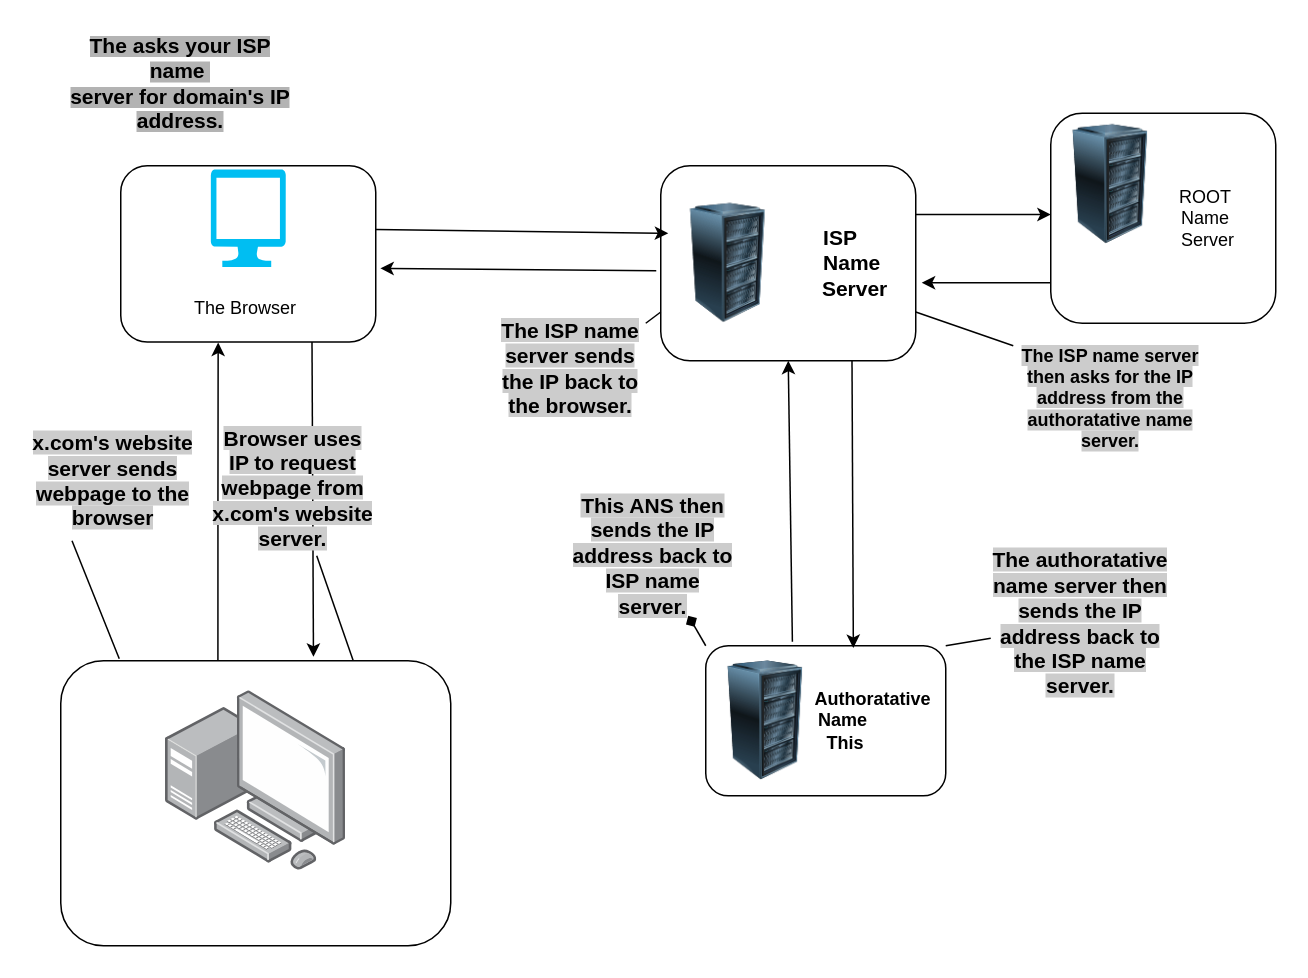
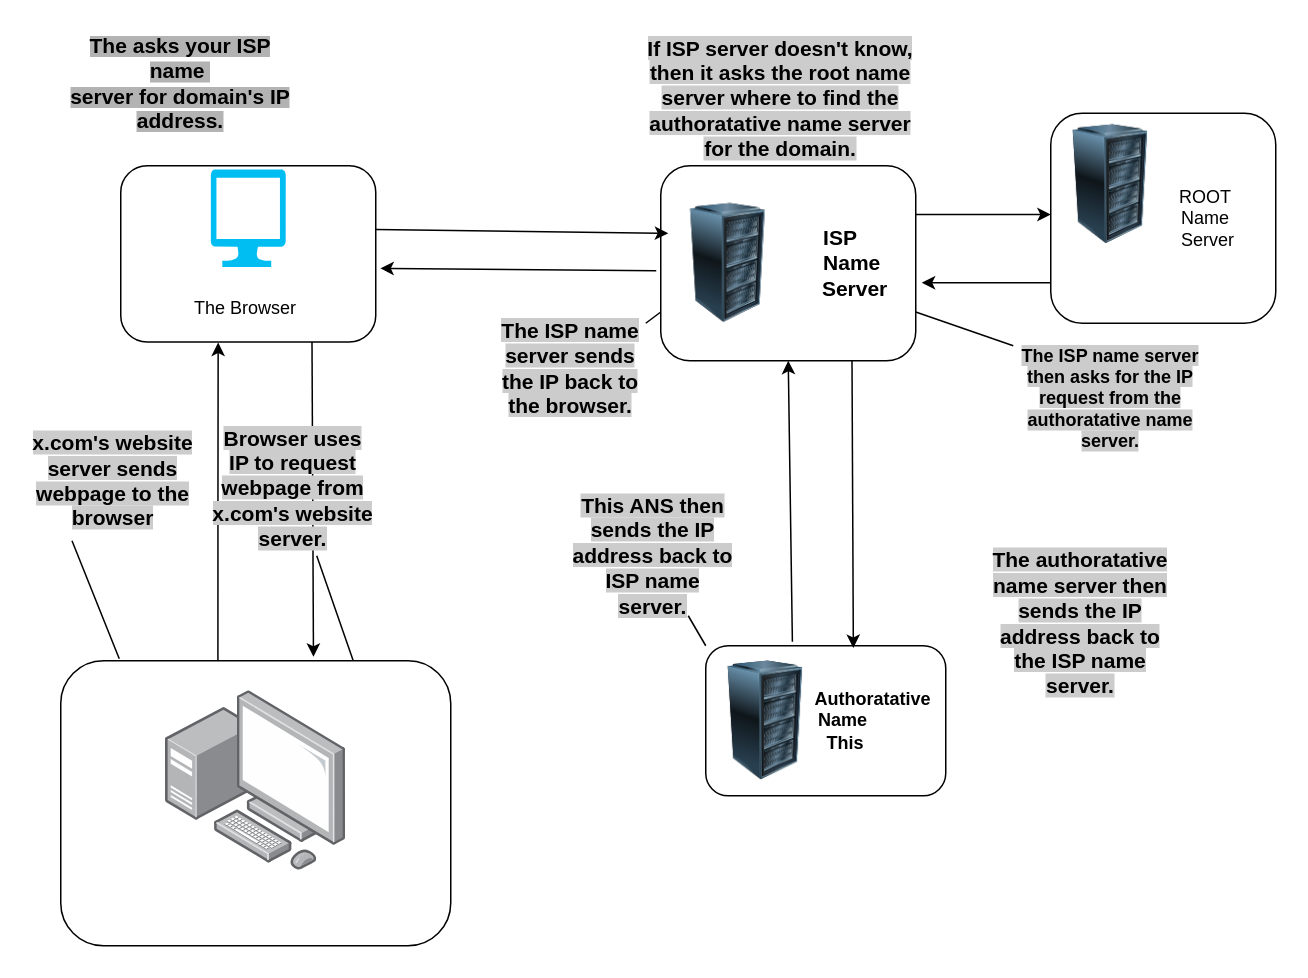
node "If ISP server doesn't know, then it asks the root name server where to find the authoratative name server for the domain.": added
node "The ISP name server then asks for the IP address from the authoratative name server.": label "The ISP name server then asks for the IP address from the authoratative name server." -> "The ISP name server then asks for the IP request from the authoratative name server."
edge "Authoratative Name This" -> "This ANS then sends the IP address back to ISP name server.": arrowhead diamond -> none
edge "The authoratative name server then sends the IP address back to the ISP name server." -- "Authoratative Name This": removed
